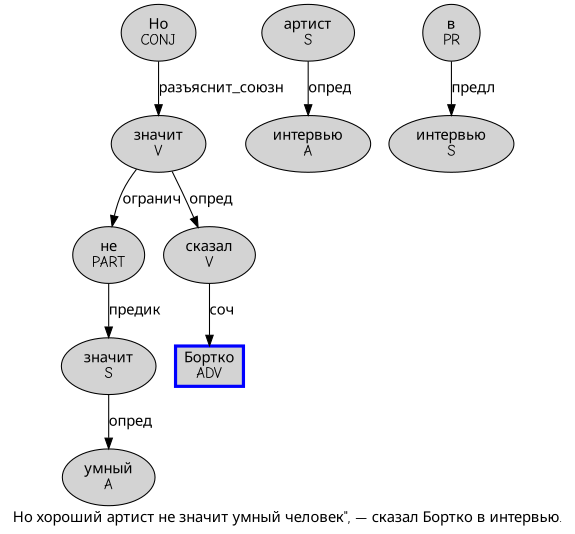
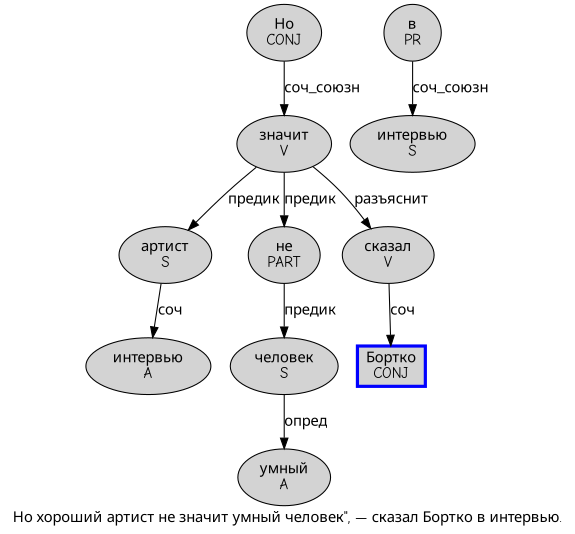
edge "Но CONJ" -> "значит V": label "разъяснит_союзн" -> "соч_союзн"
edge "артист S" -> "интервью A": label "опред" -> "соч"
edge "в PR" -> "интервью S": label "предл" -> "соч_союзн"
edge "значит V" -> "артист S": added, label "предик"
edge "значит V" -> "не PART": label "огранич" -> "предик"
edge "значит V" -> "сказал V": label "опред" -> "разъяснит"
node "значит S": label "значит S" -> "человек S"
node "Бортко ADV": label "Бортко ADV" -> "Бортко CONJ"
